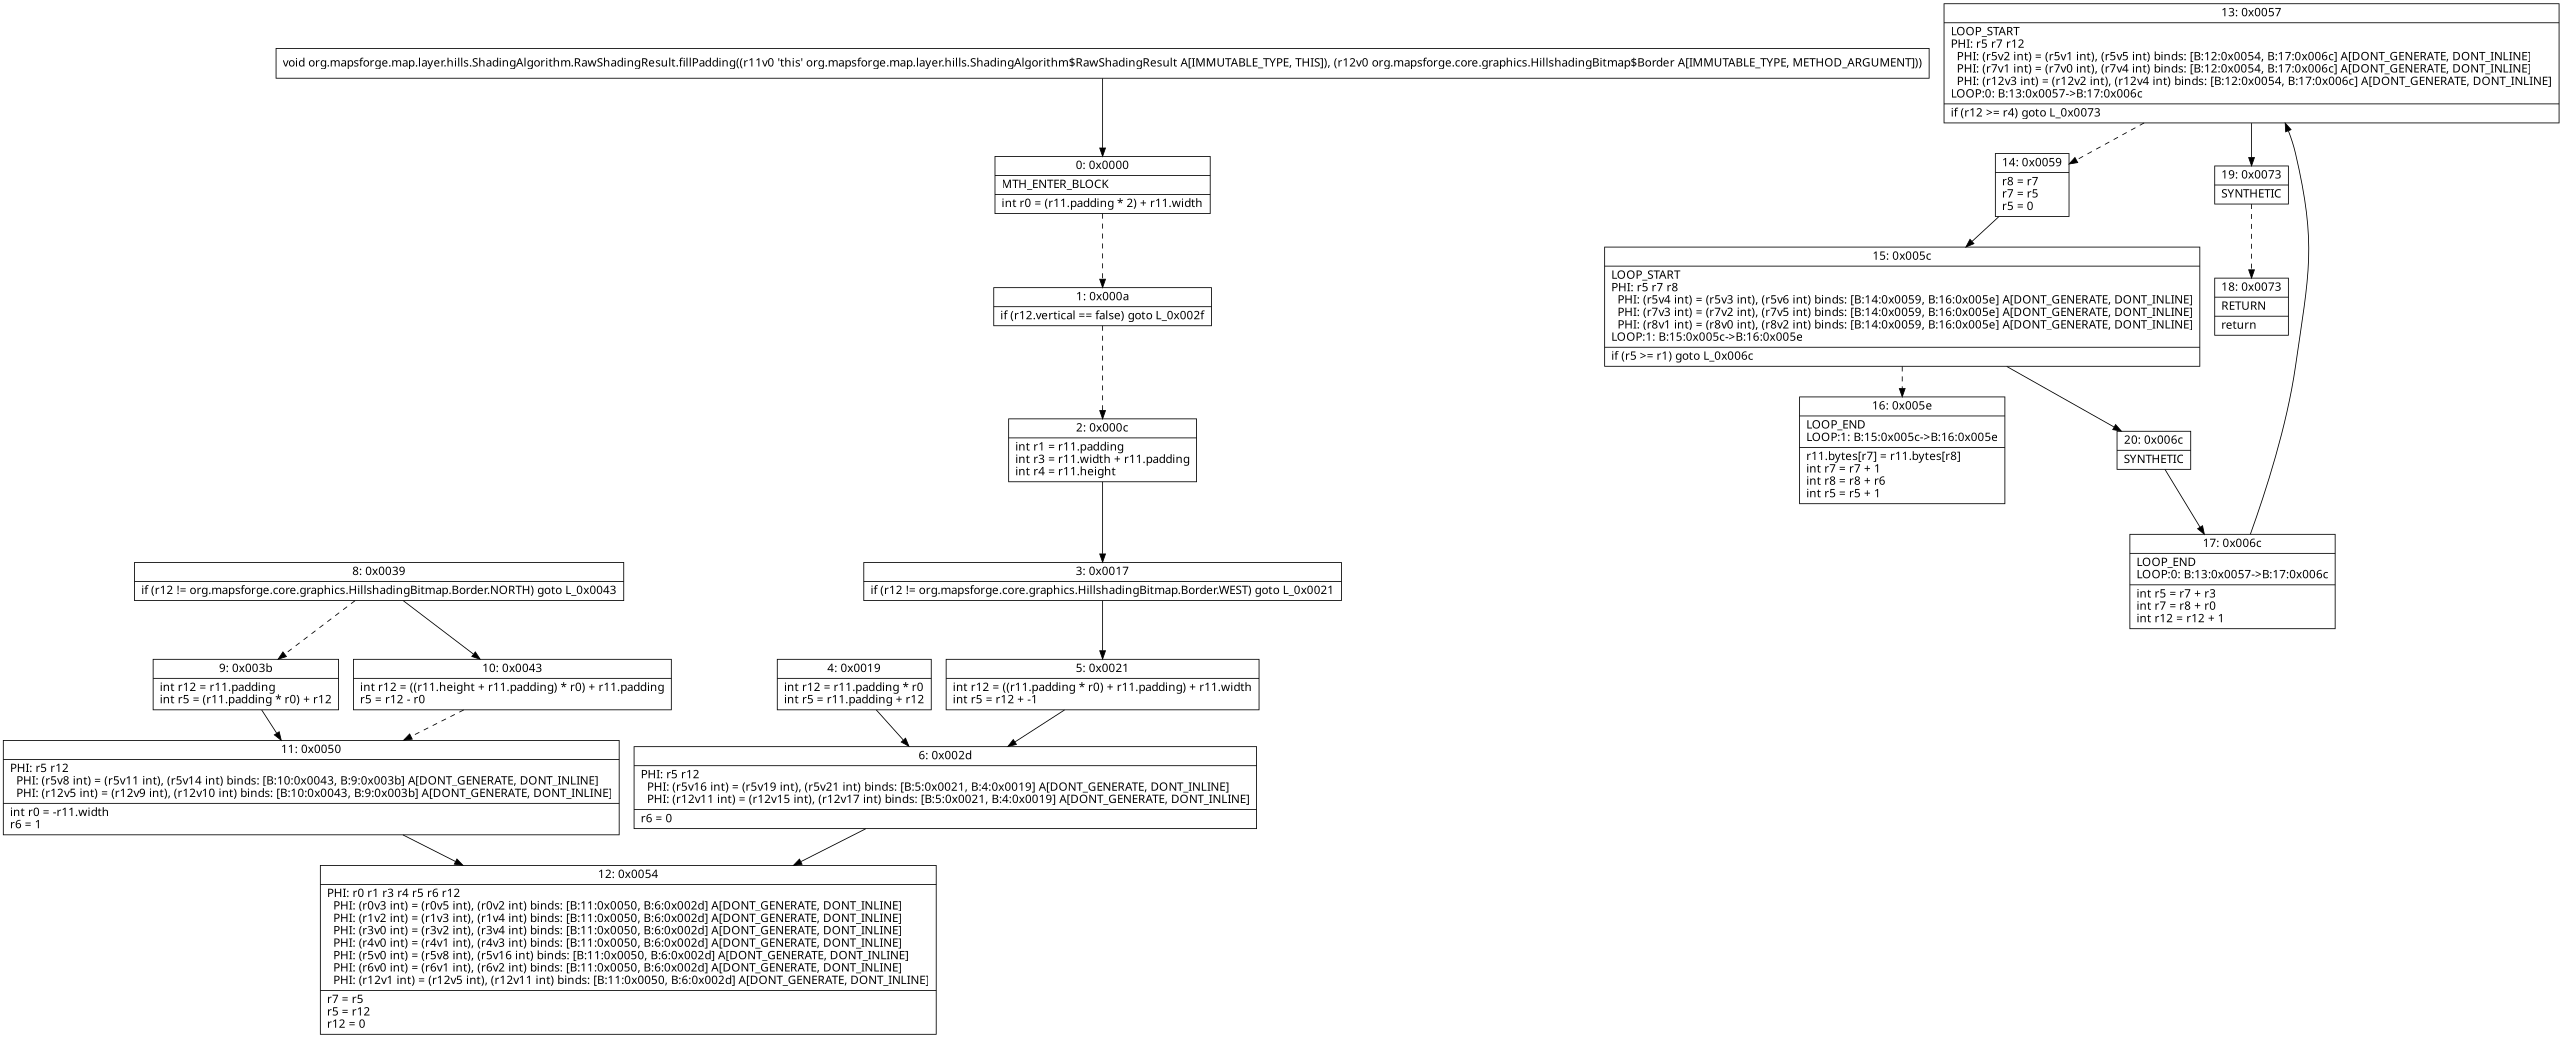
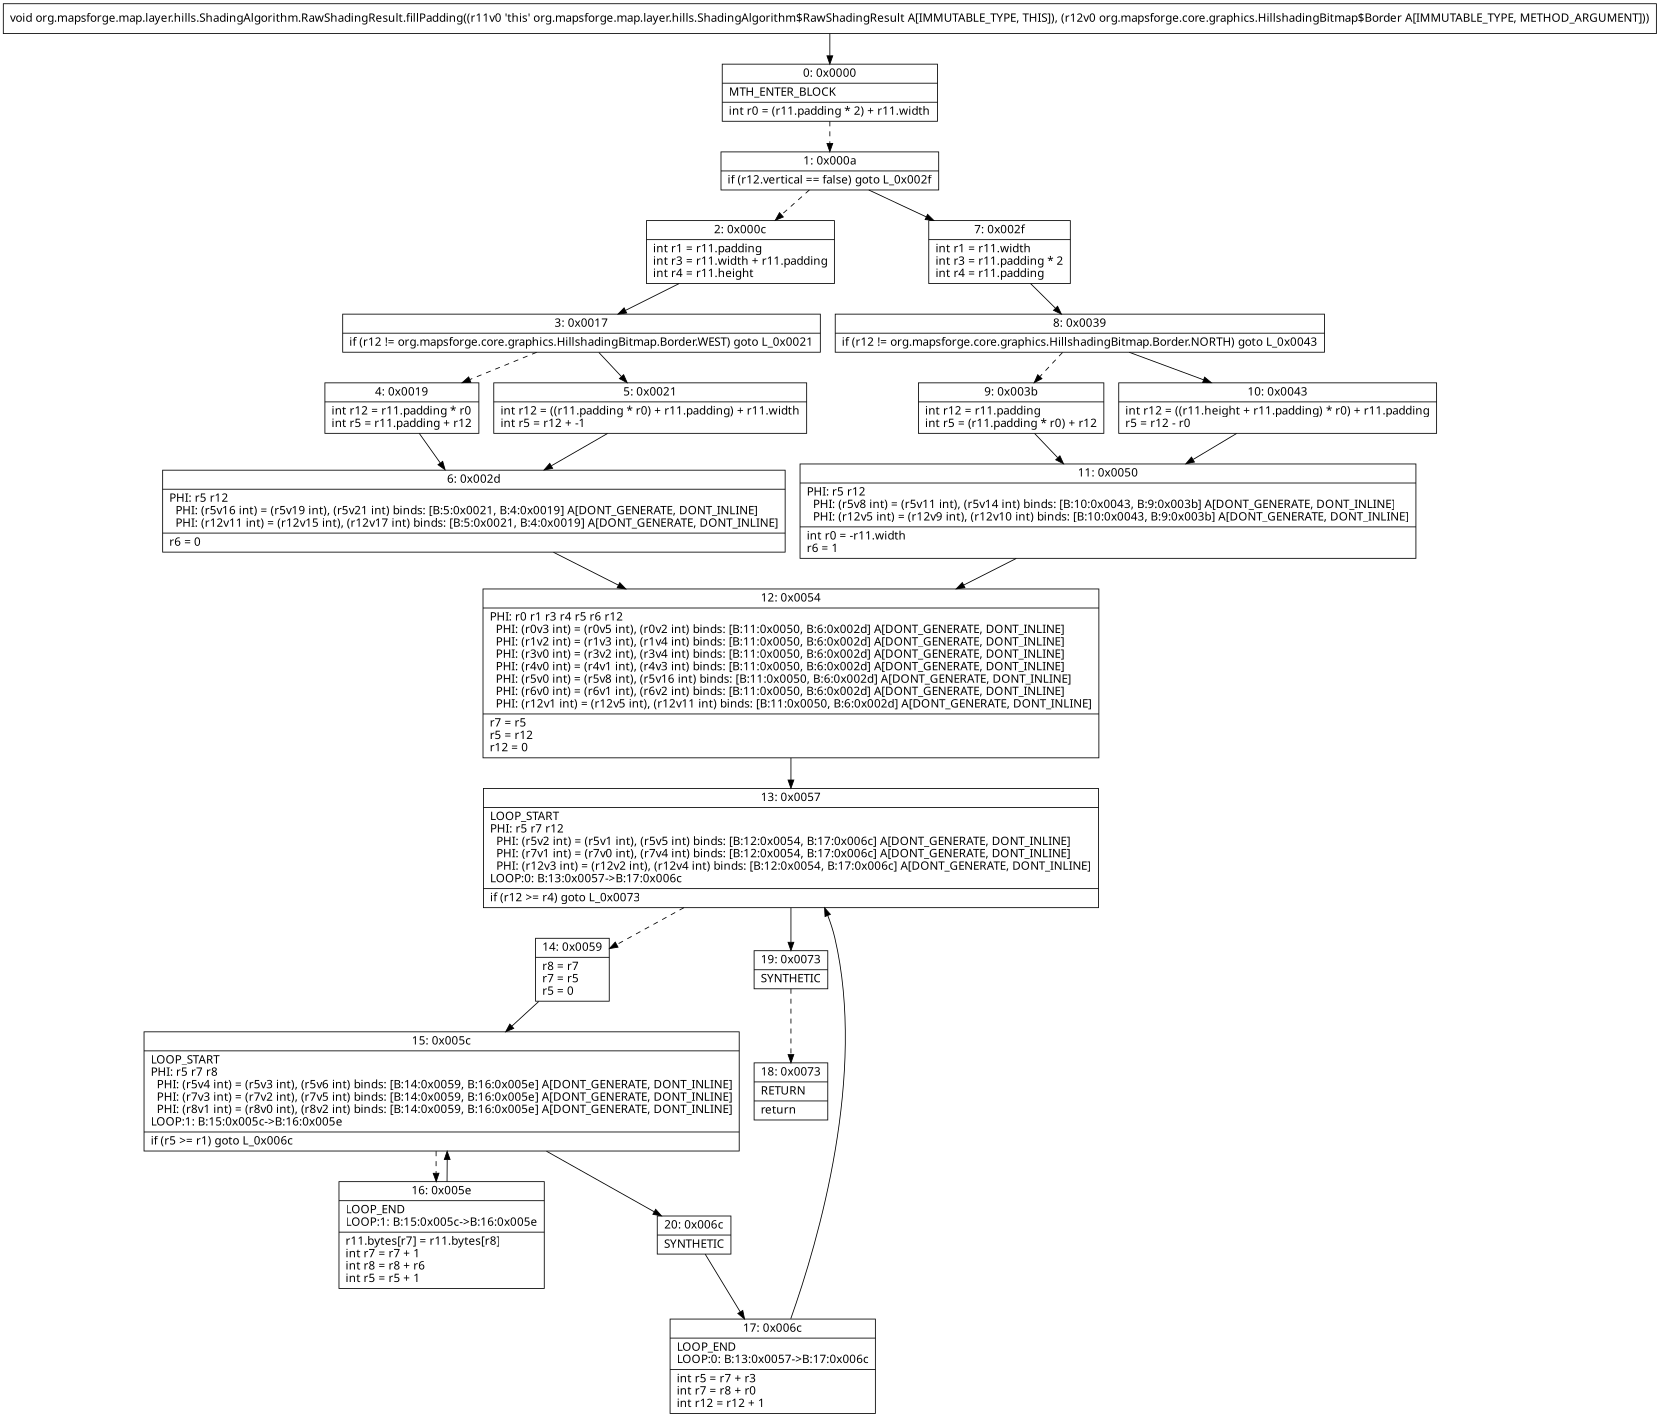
node "7: 0x002f": added
edge "3: 0x0017" -> "4: 0x0019": added
edge "10: 0x0043" -> "11: 0x0050": style dashed -> solid
edge "12: 0x0054" -> "13: 0x0057": added
edge "16: 0x005e" -> "15: 0x005c": added
